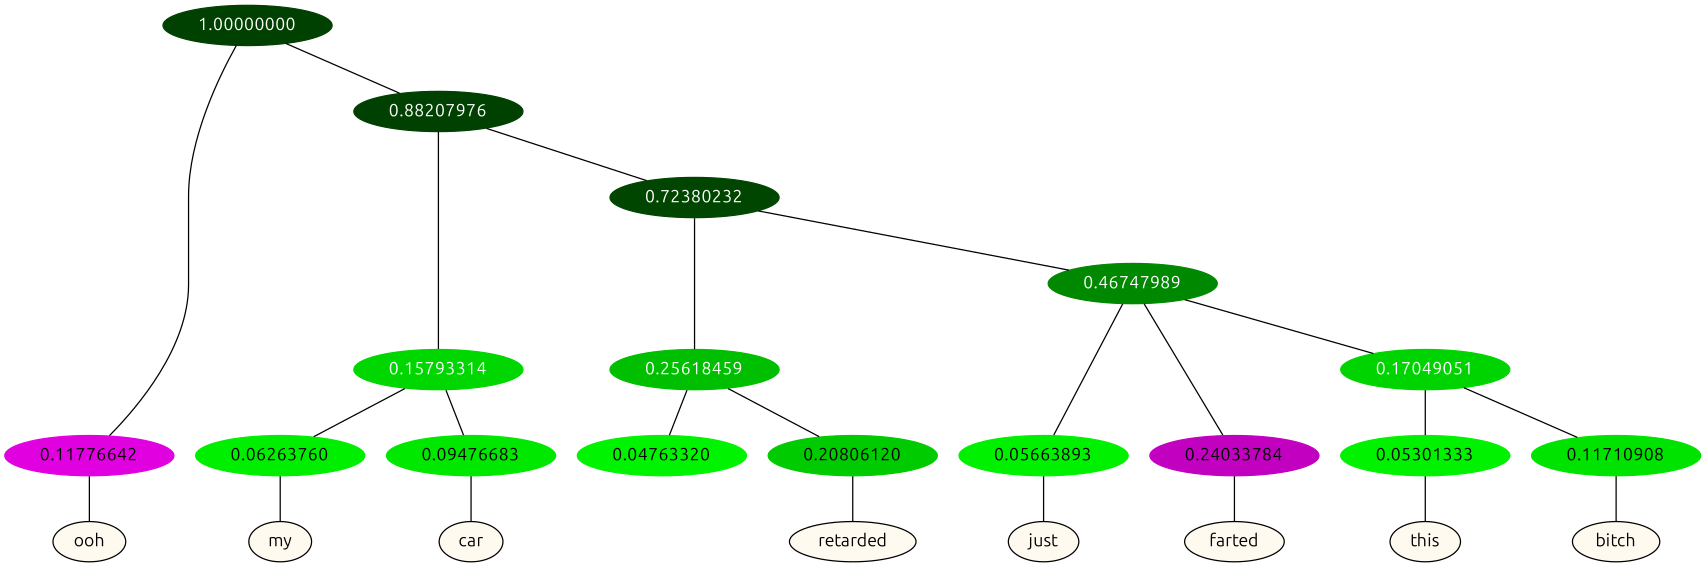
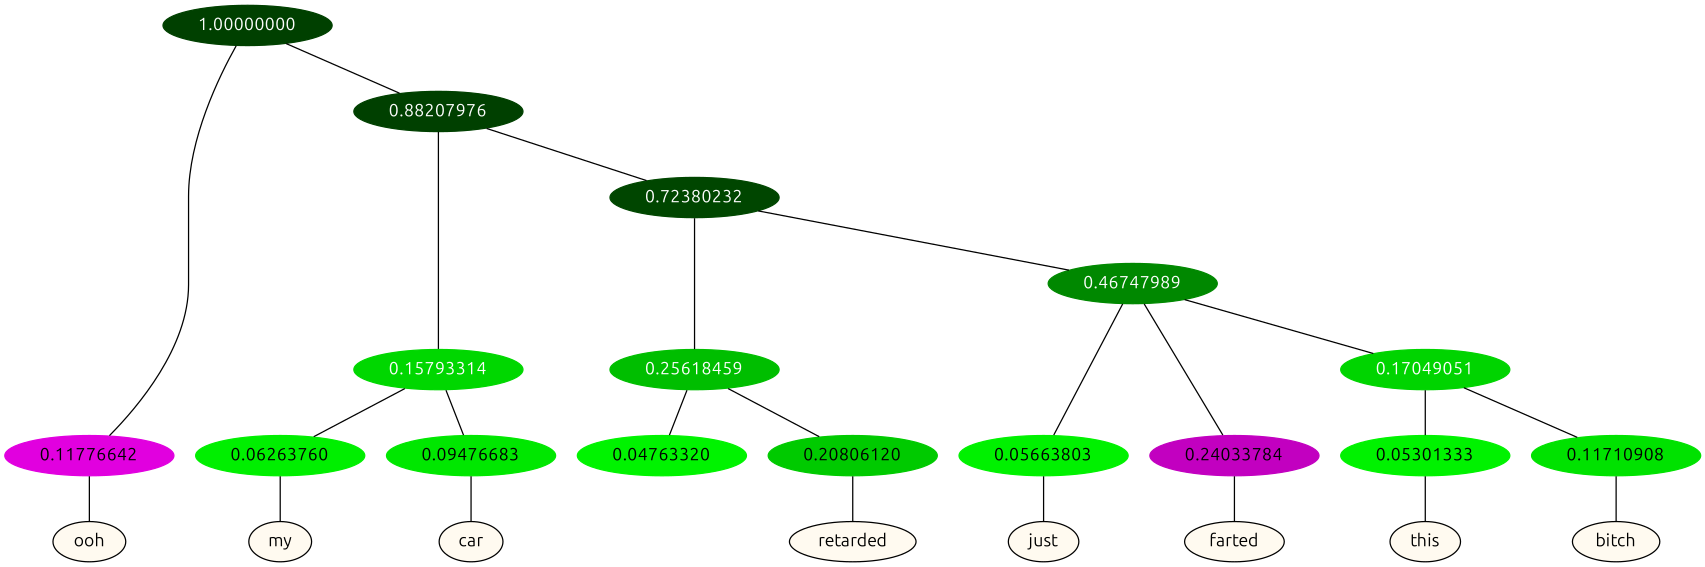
node "0.05663893": label "0.05663893" -> "0.05663803"
